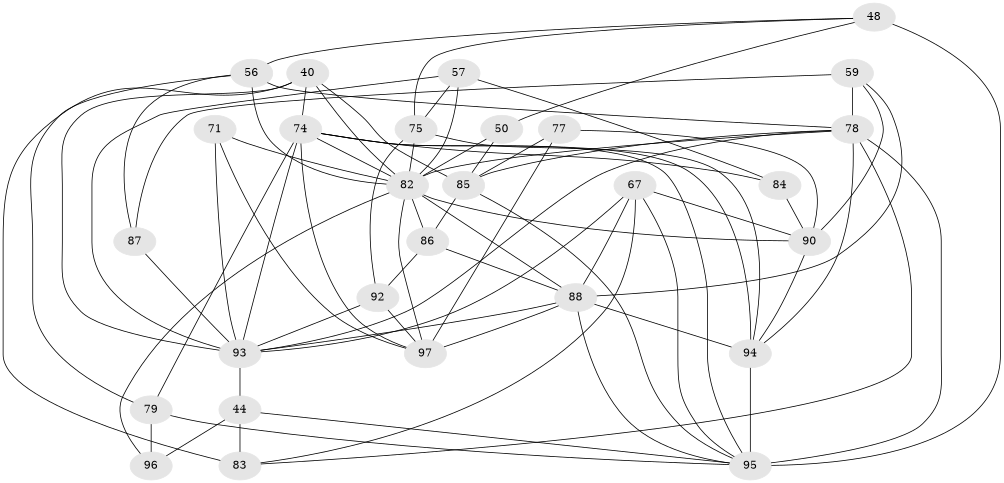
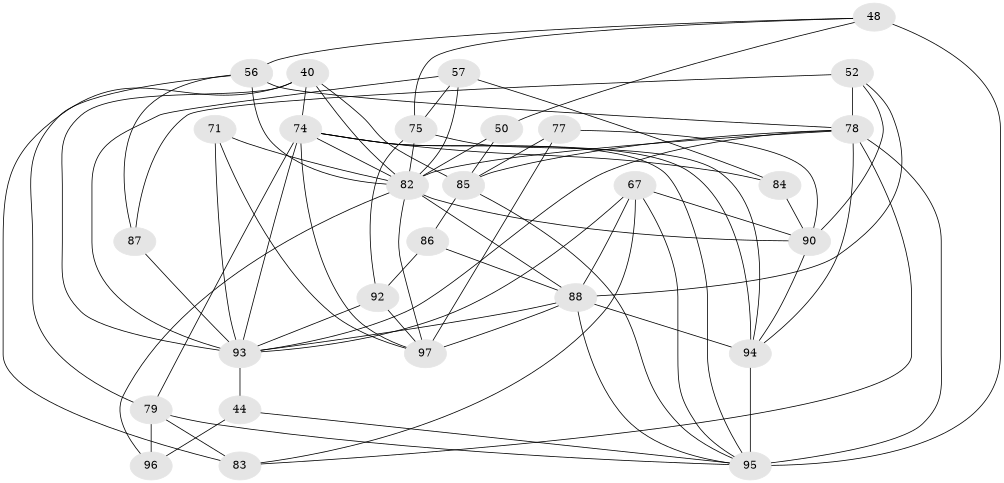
node "59": label "59" -> "52"
edge "82" -- "86": removed
edge "44" -- "83": now "79" -- "83"
